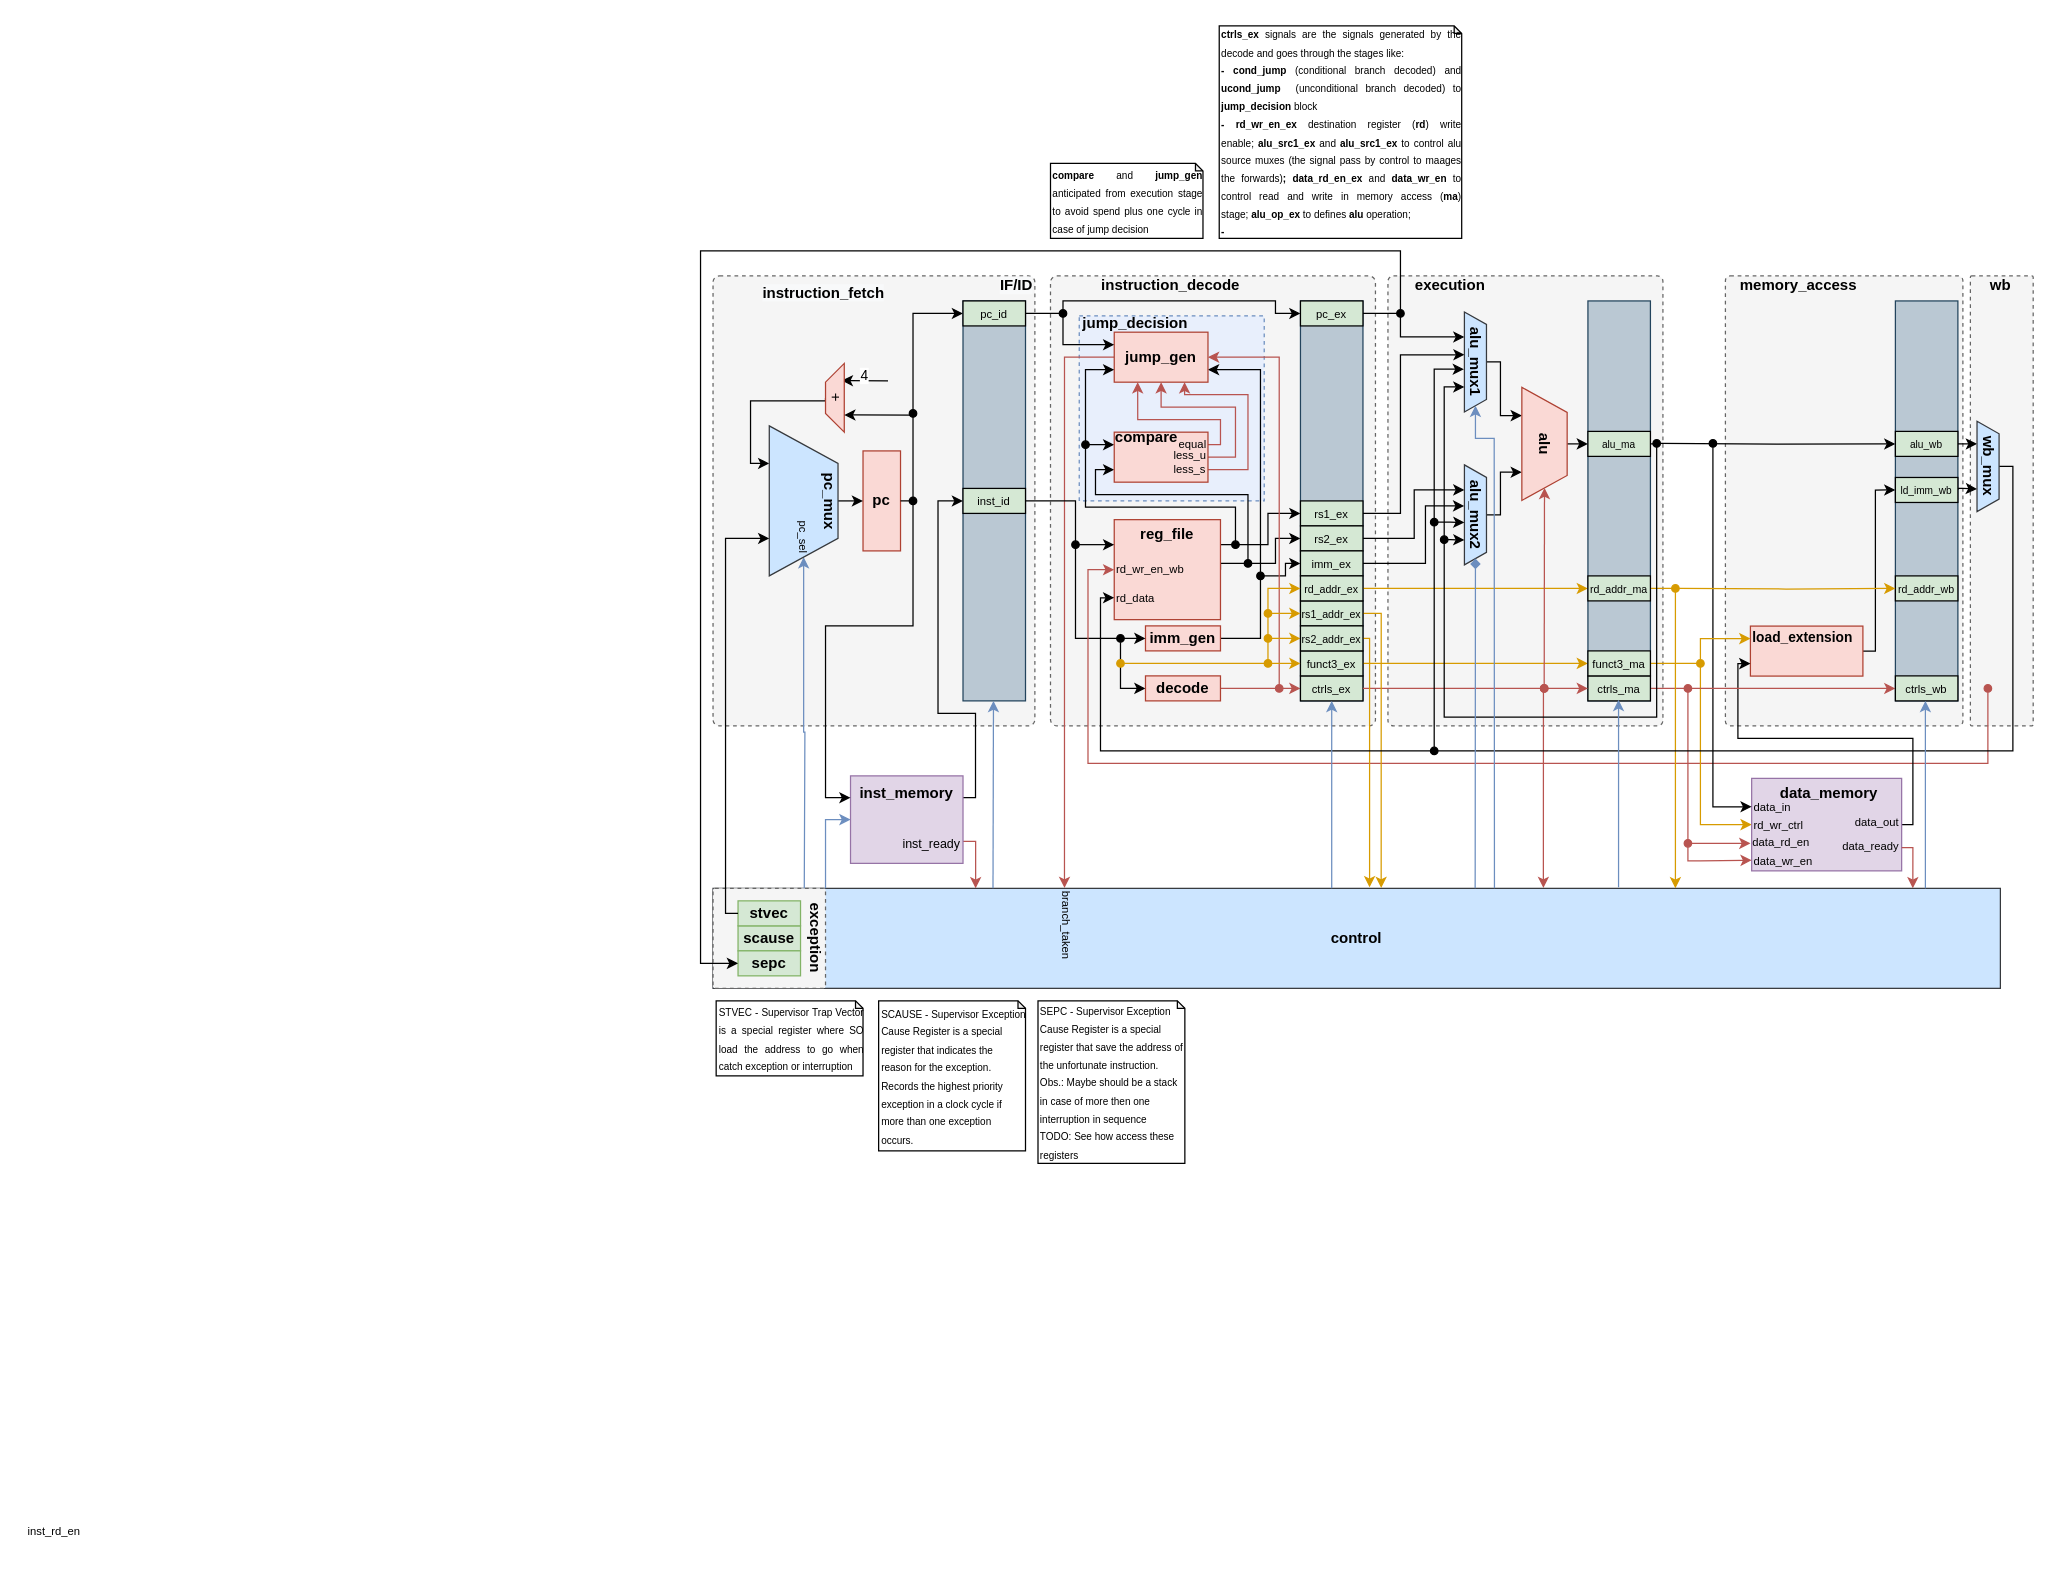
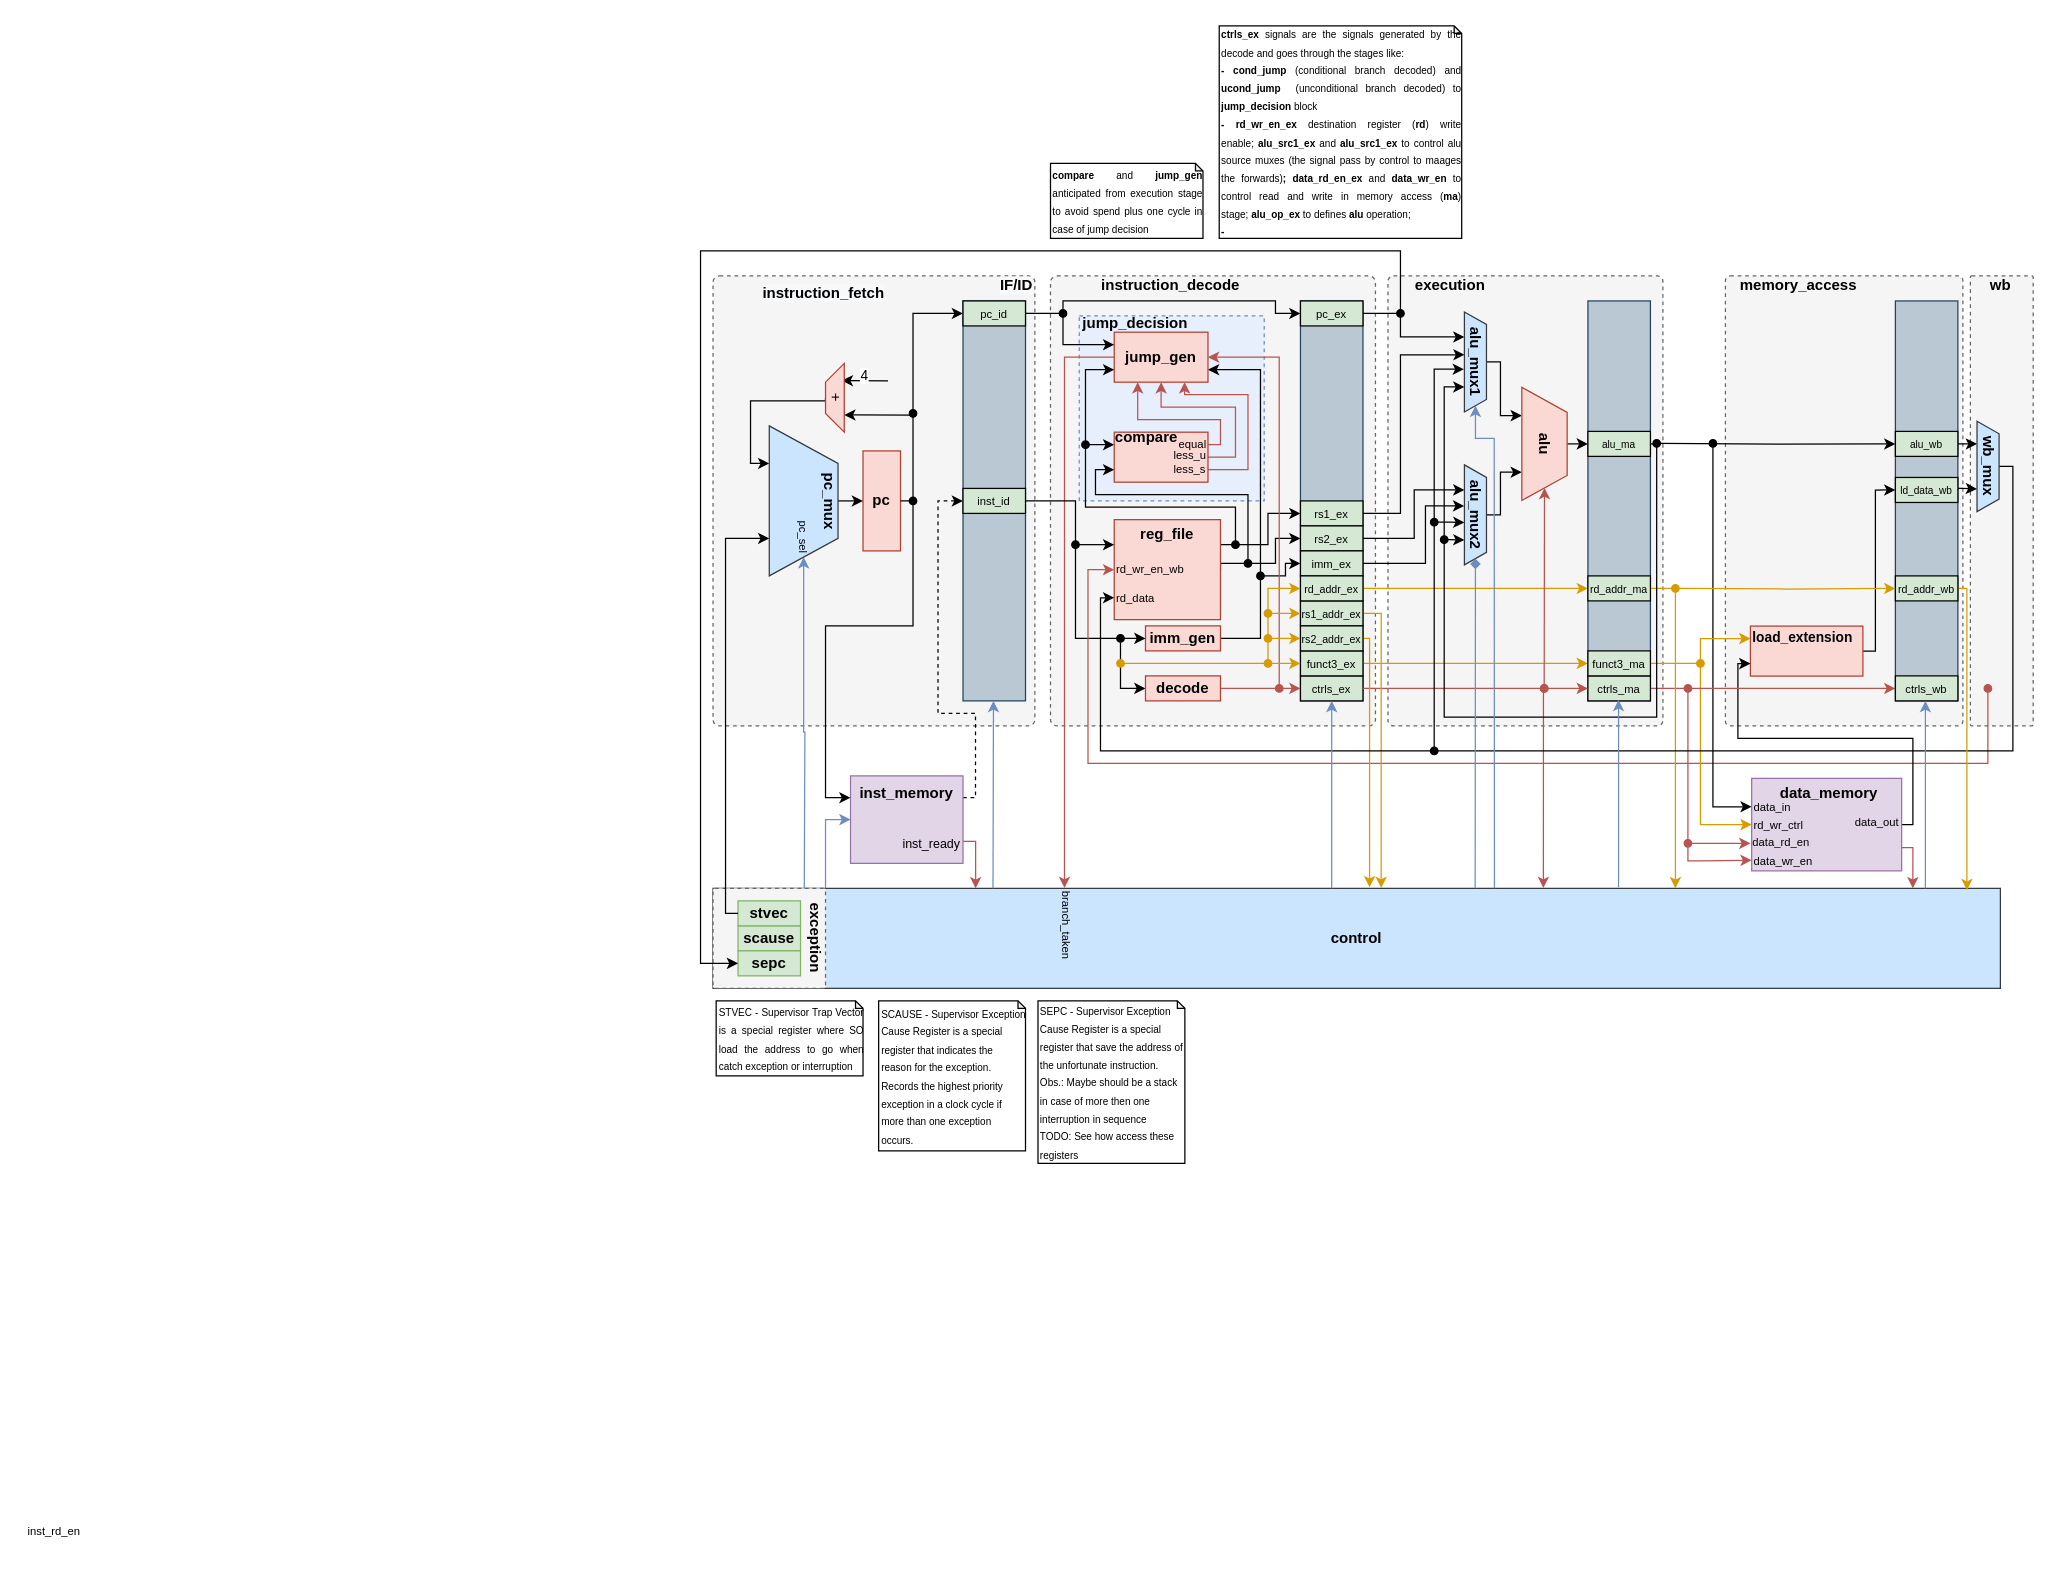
node "ld_imm_wb": label "ld_imm_wb" -> "ld_data_wb"
edge "inst_memory" -> "inst_id": style solid -> dashed
edge "rd_addr_wb" -> "control": added
node "data_ready": removed
